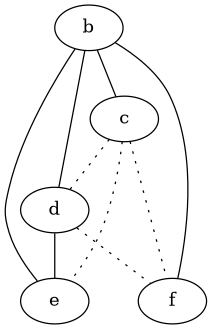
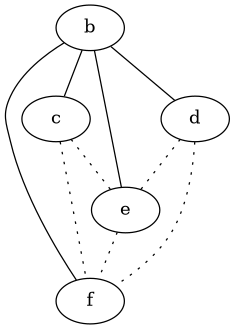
edge "c" -- "d": removed
edge "d" -- "e": style solid -> dotted
edge "e" -- "f": added
